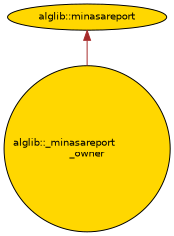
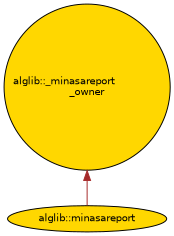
edge "alglib::_minasareport _owner" -> "alglib::minasareport": reversed
